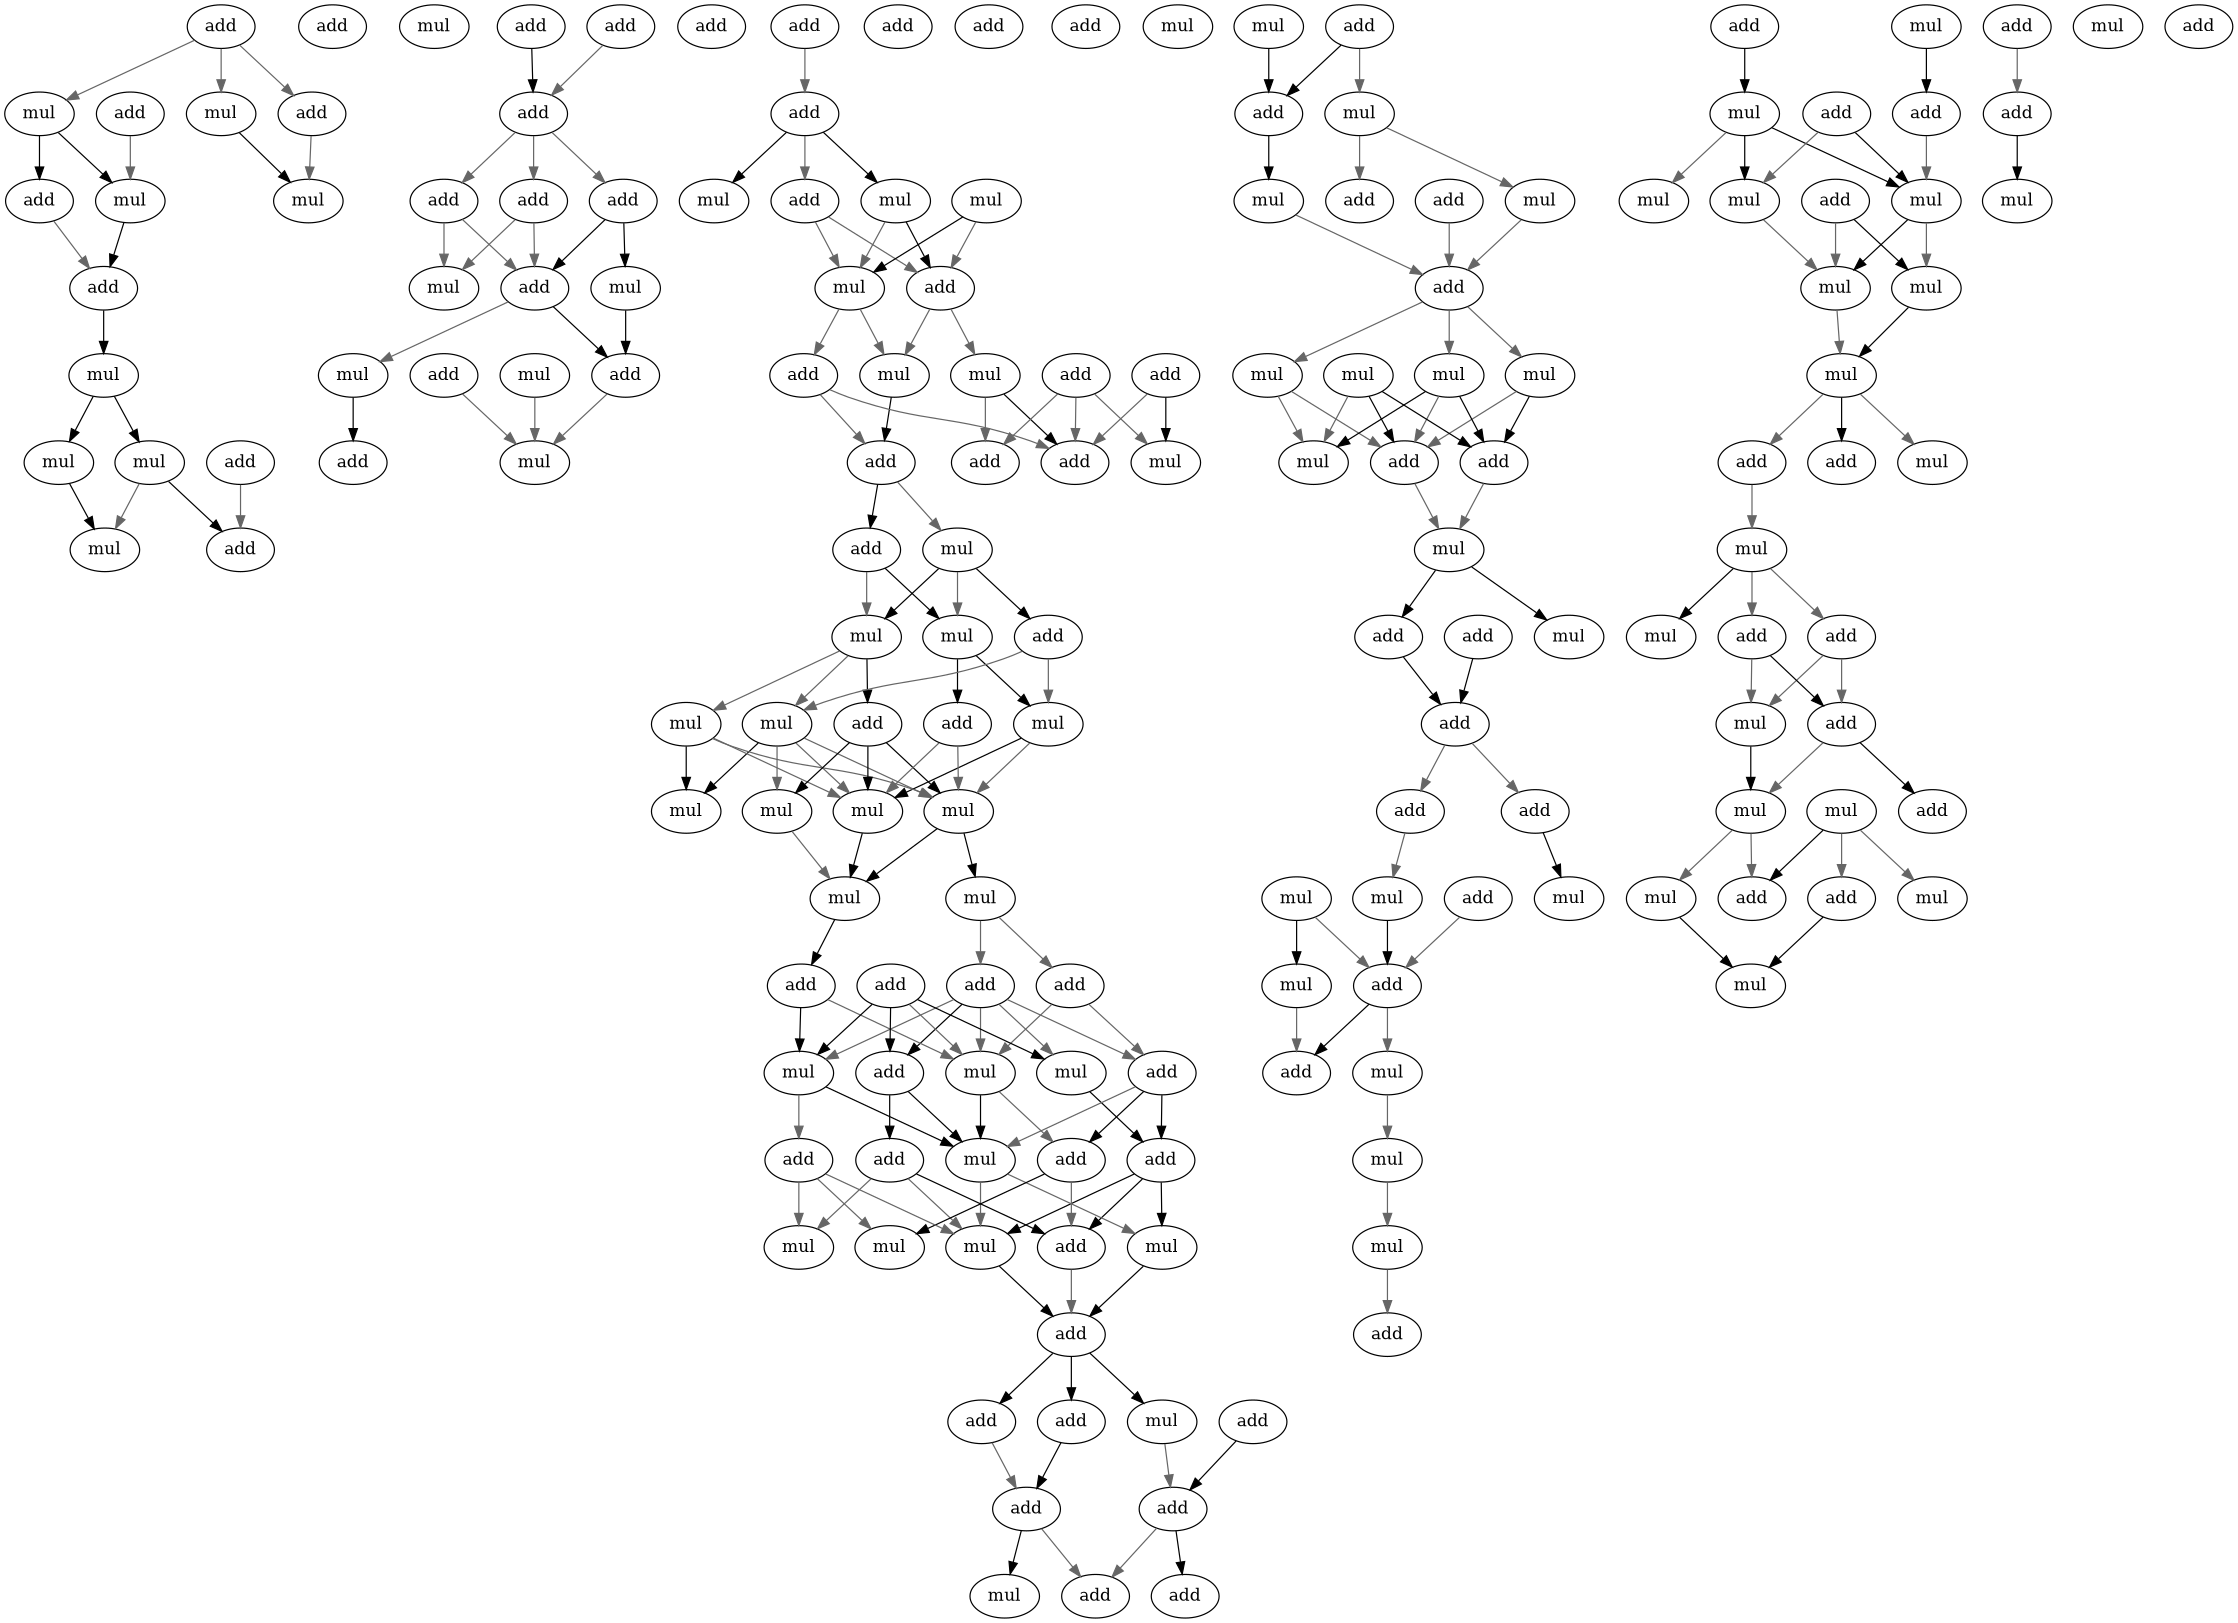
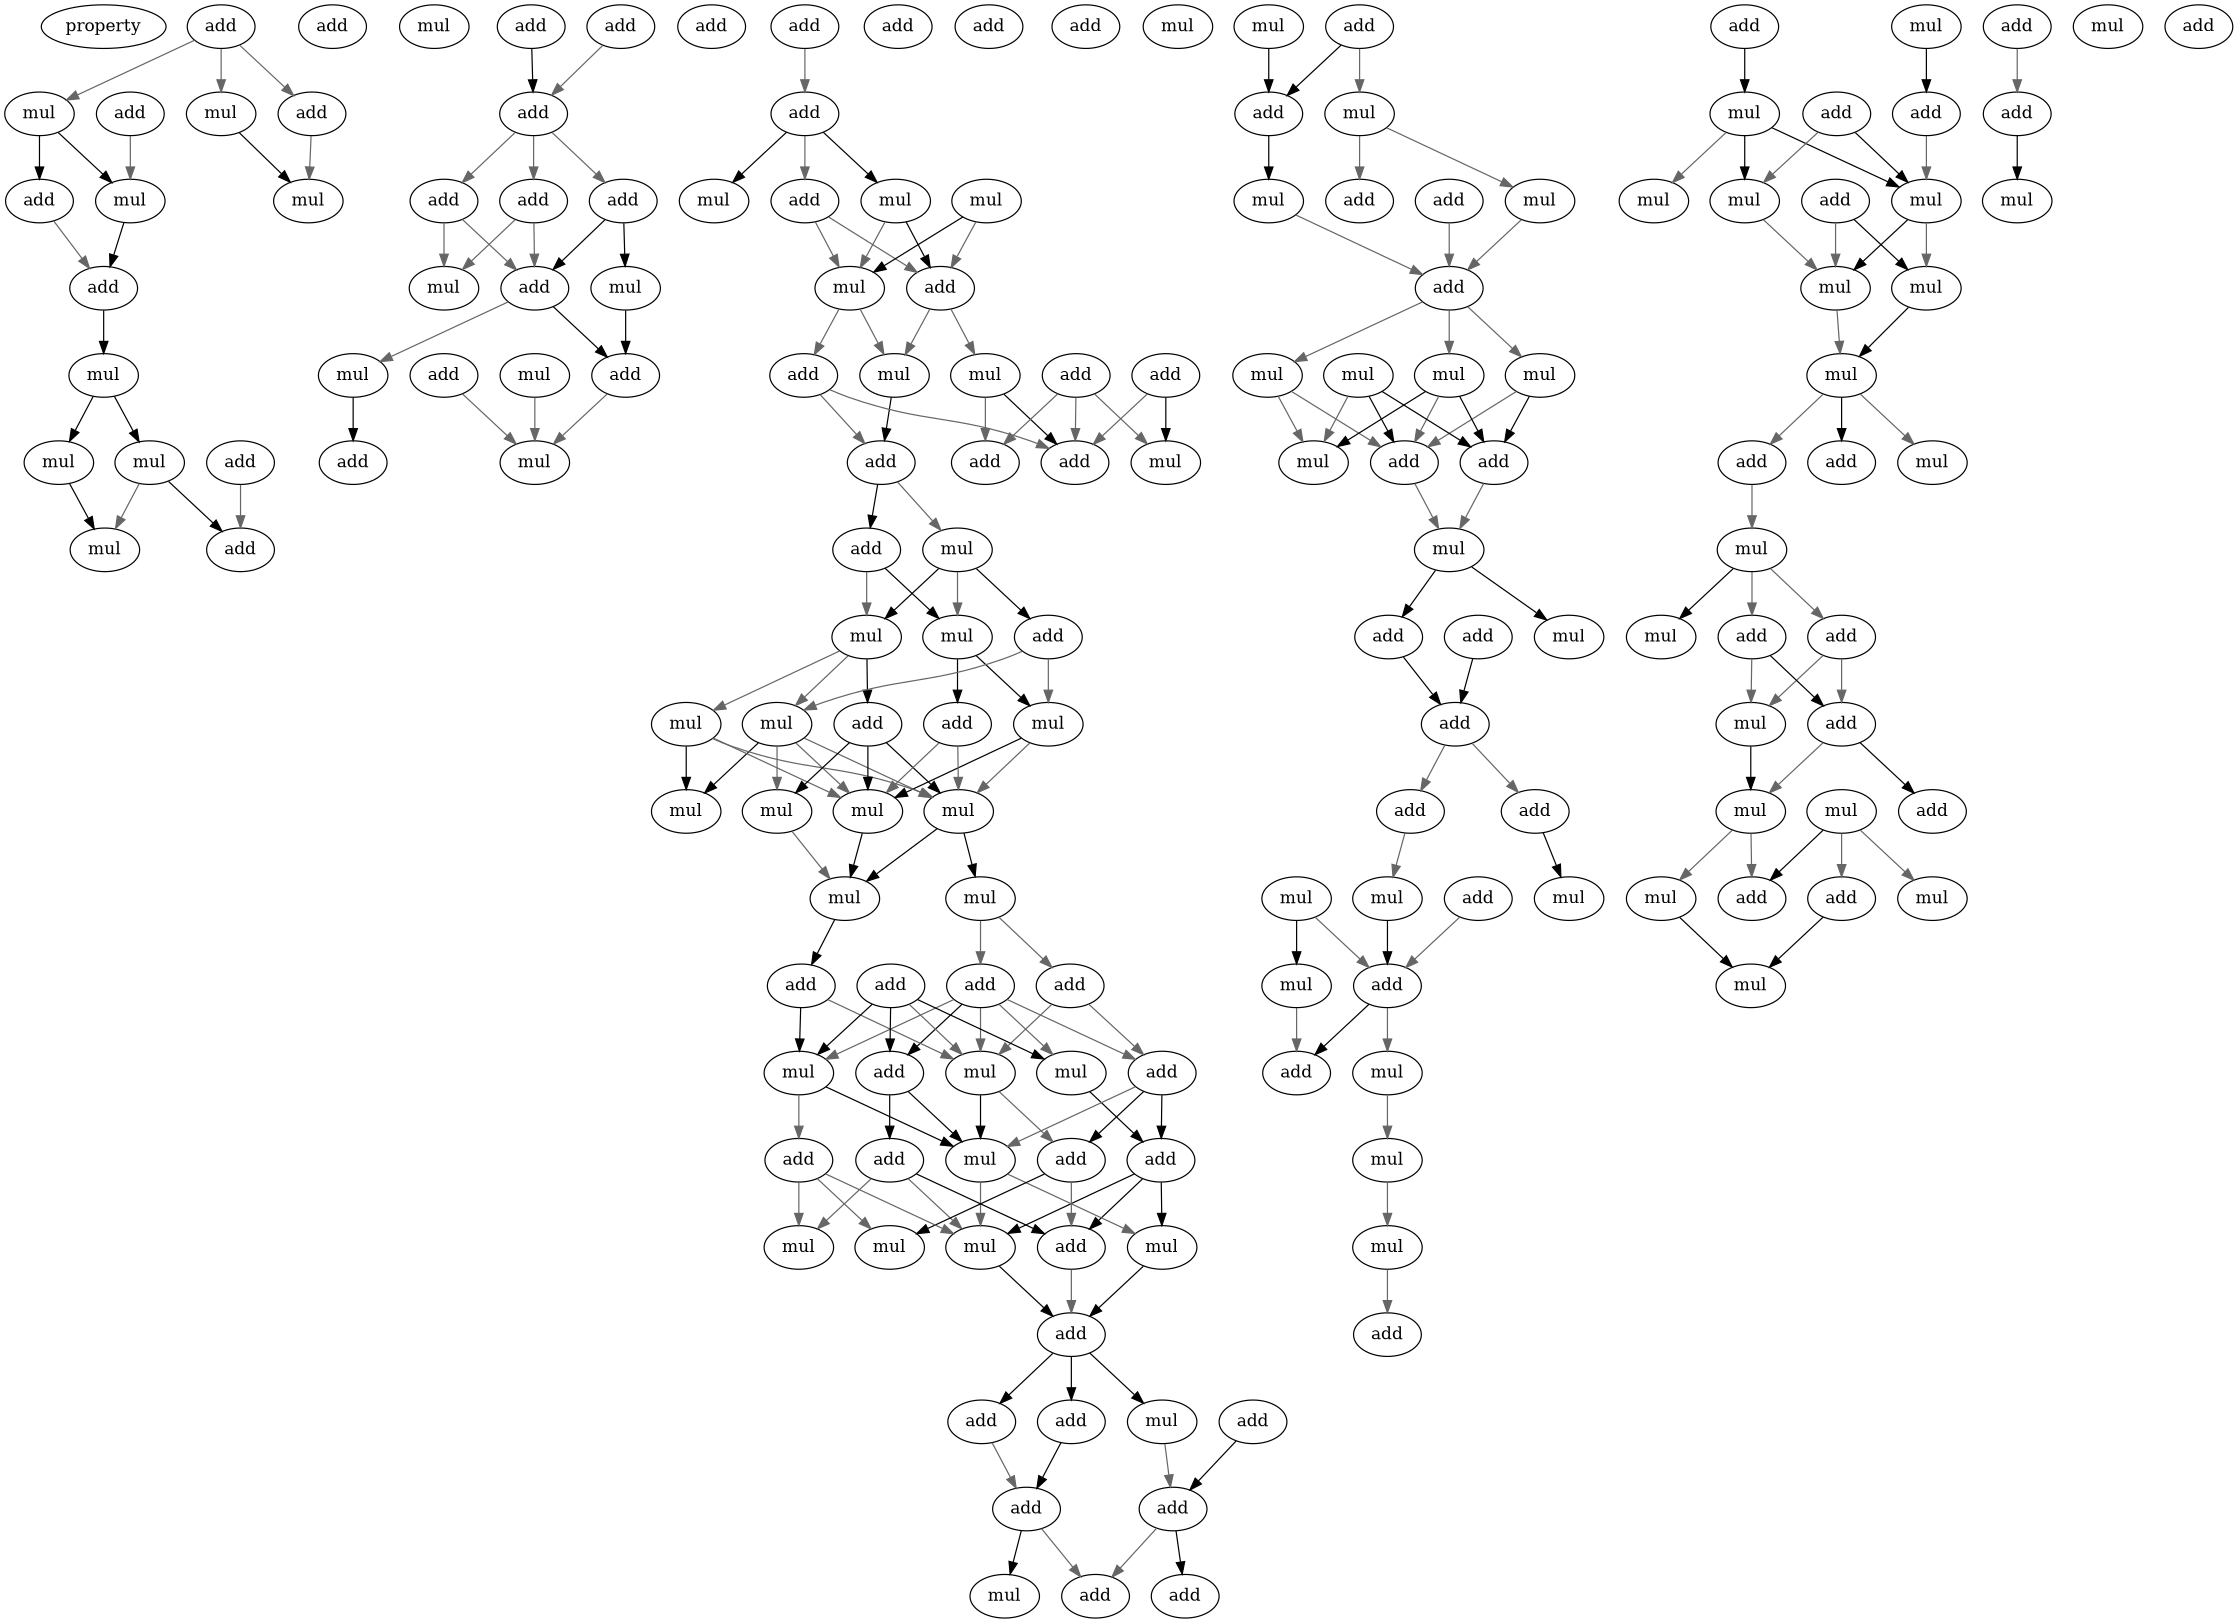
node "property": added
